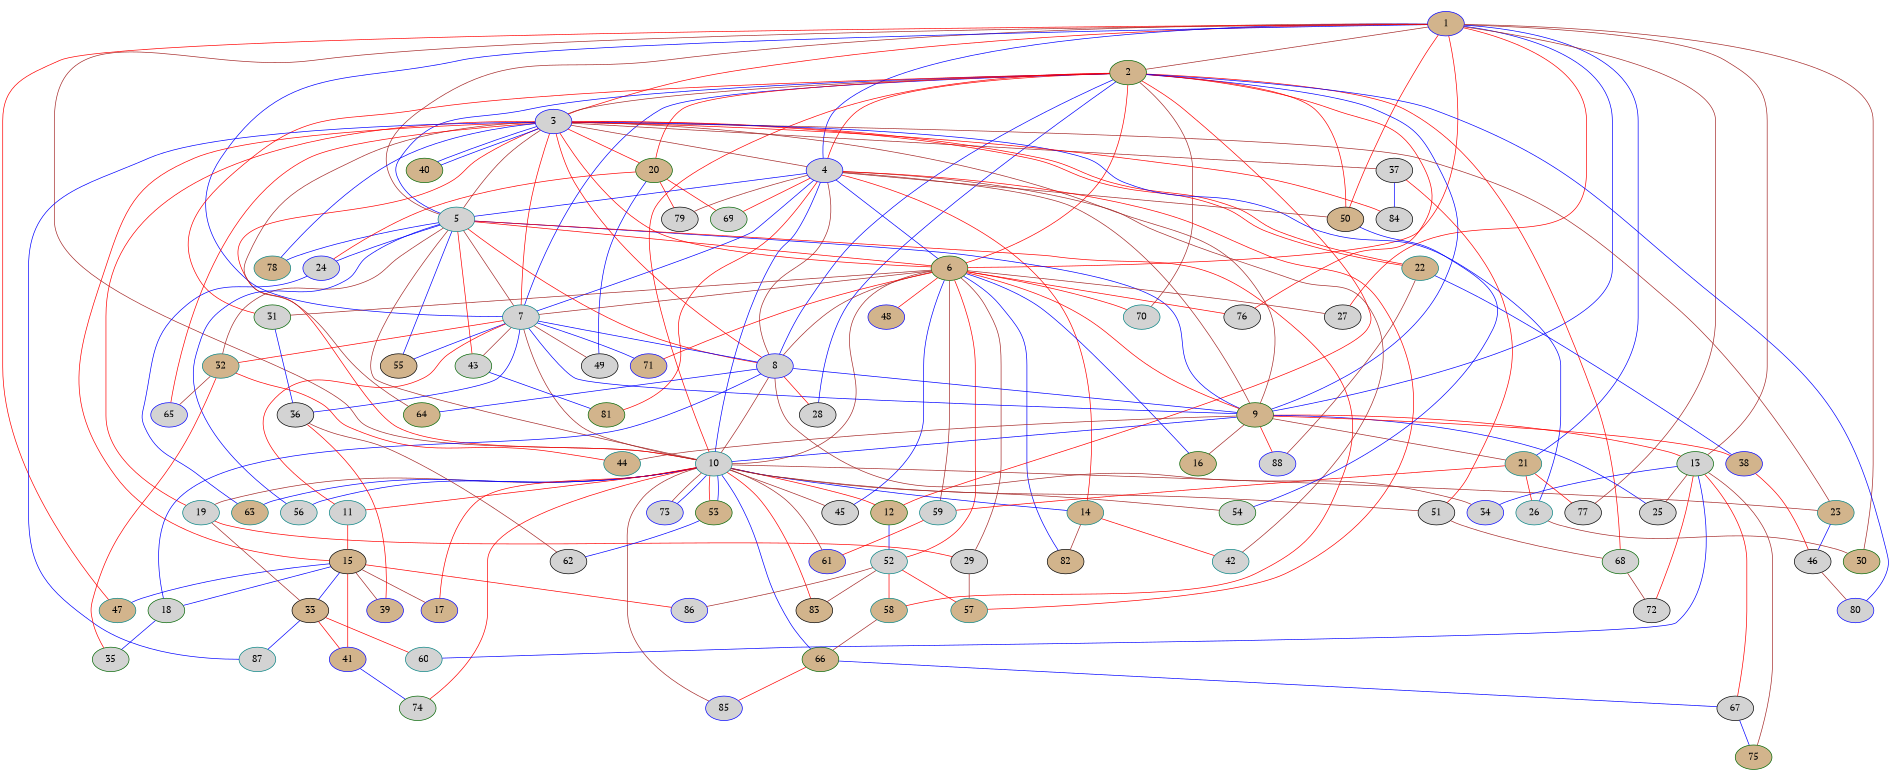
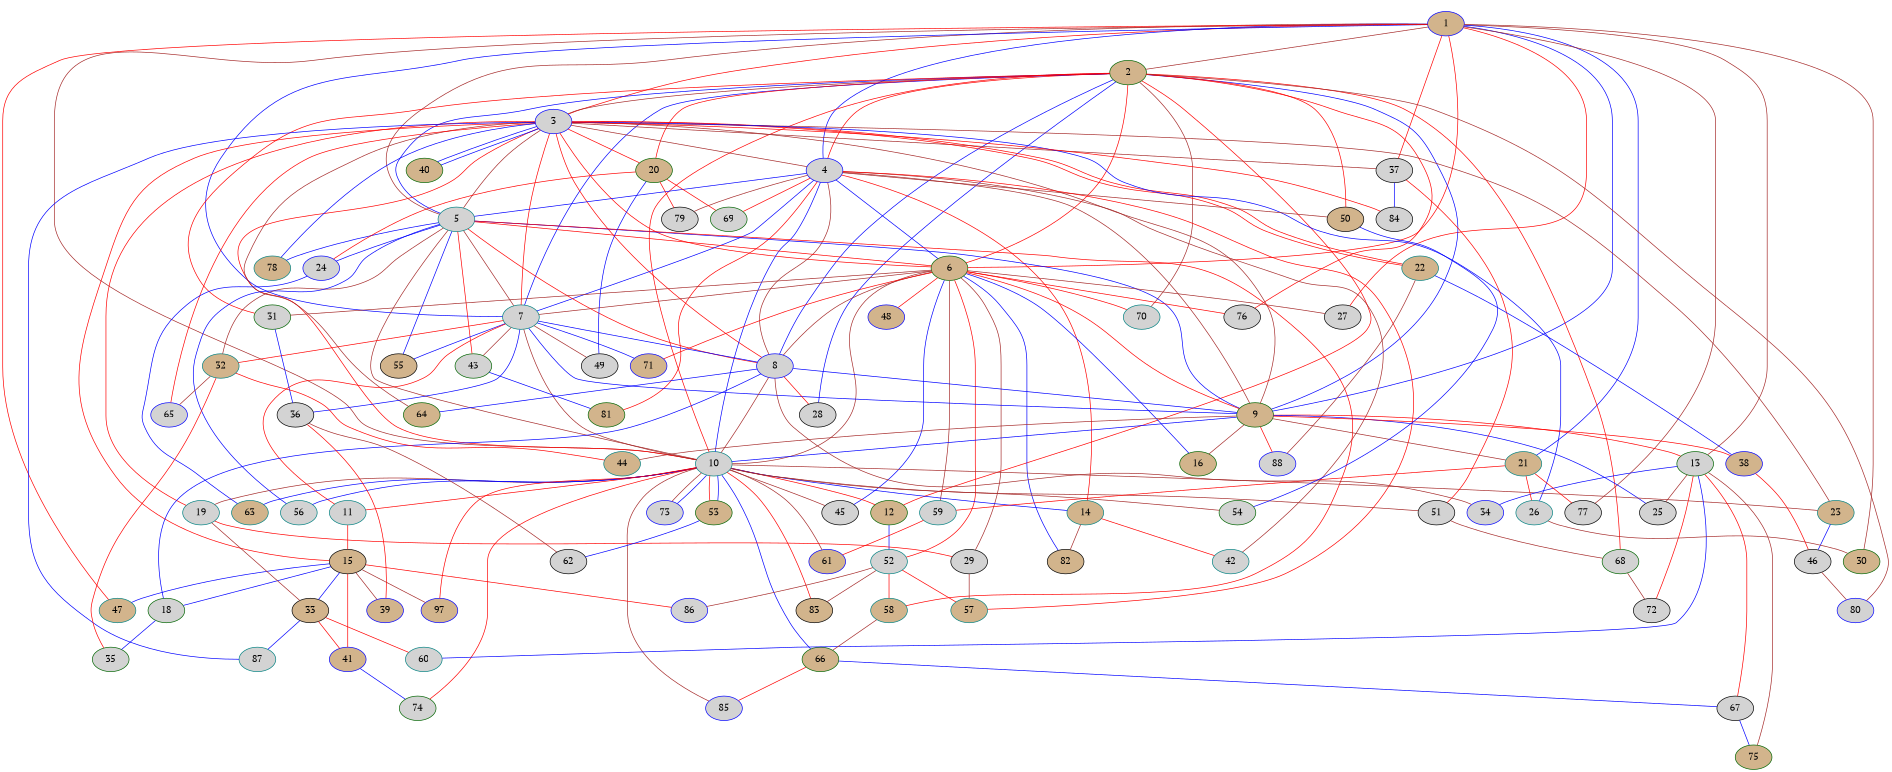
edge "1" -- "50": now "1" -- "37"
edge "2" -- "80": color blue -> brown
node "17": label "17" -> "97"
